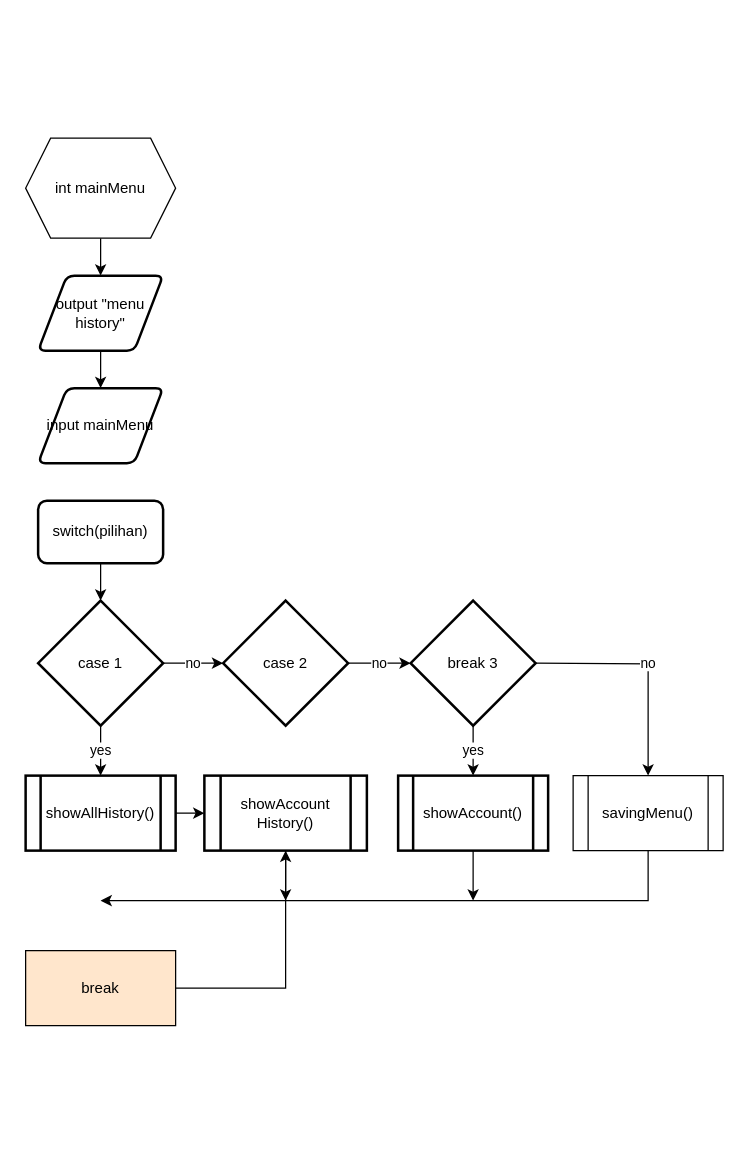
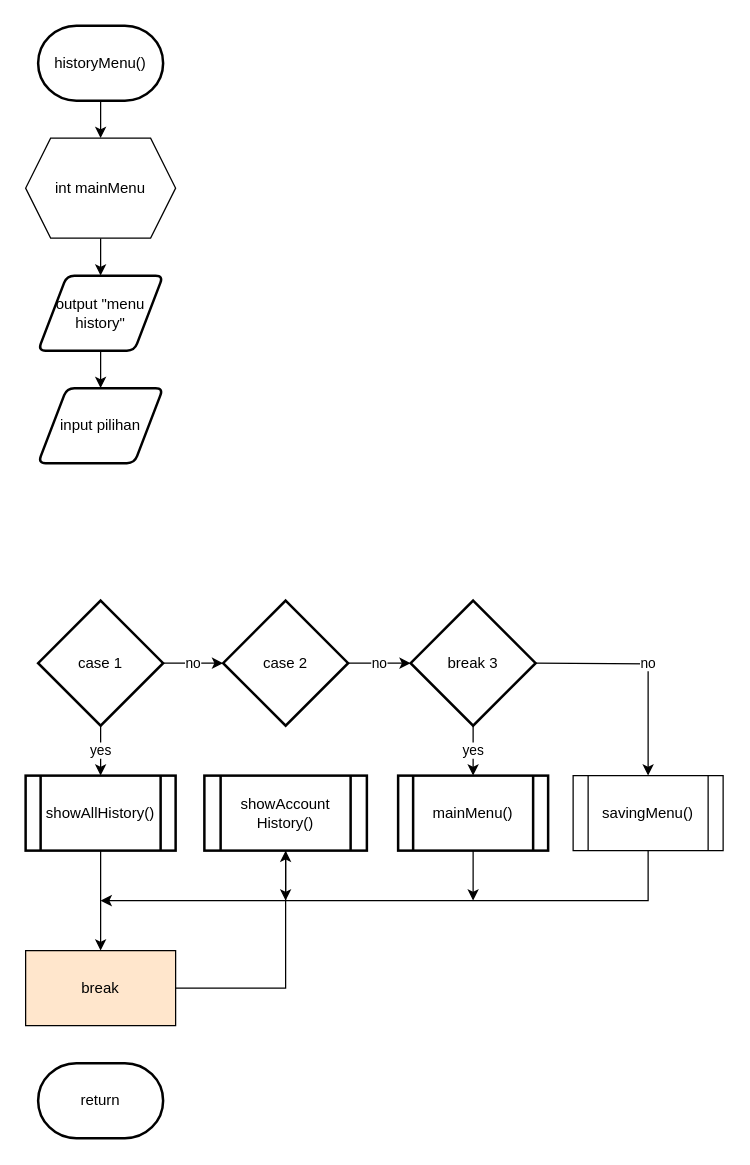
node "historyMenu()": added
edge "historyMenu()" -> "int mainMenu": added
node "input mainMenu": label "input mainMenu" -> "input pilihan"
node "switch(pilihan)": removed
edge "switch(pilihan)" -> "case 1": removed
edge "showAllHistory()" -> "showAccount History()": now "showAllHistory()" -> "break"
node "showAccount()": label "showAccount()" -> "mainMenu()"
node "return": added
